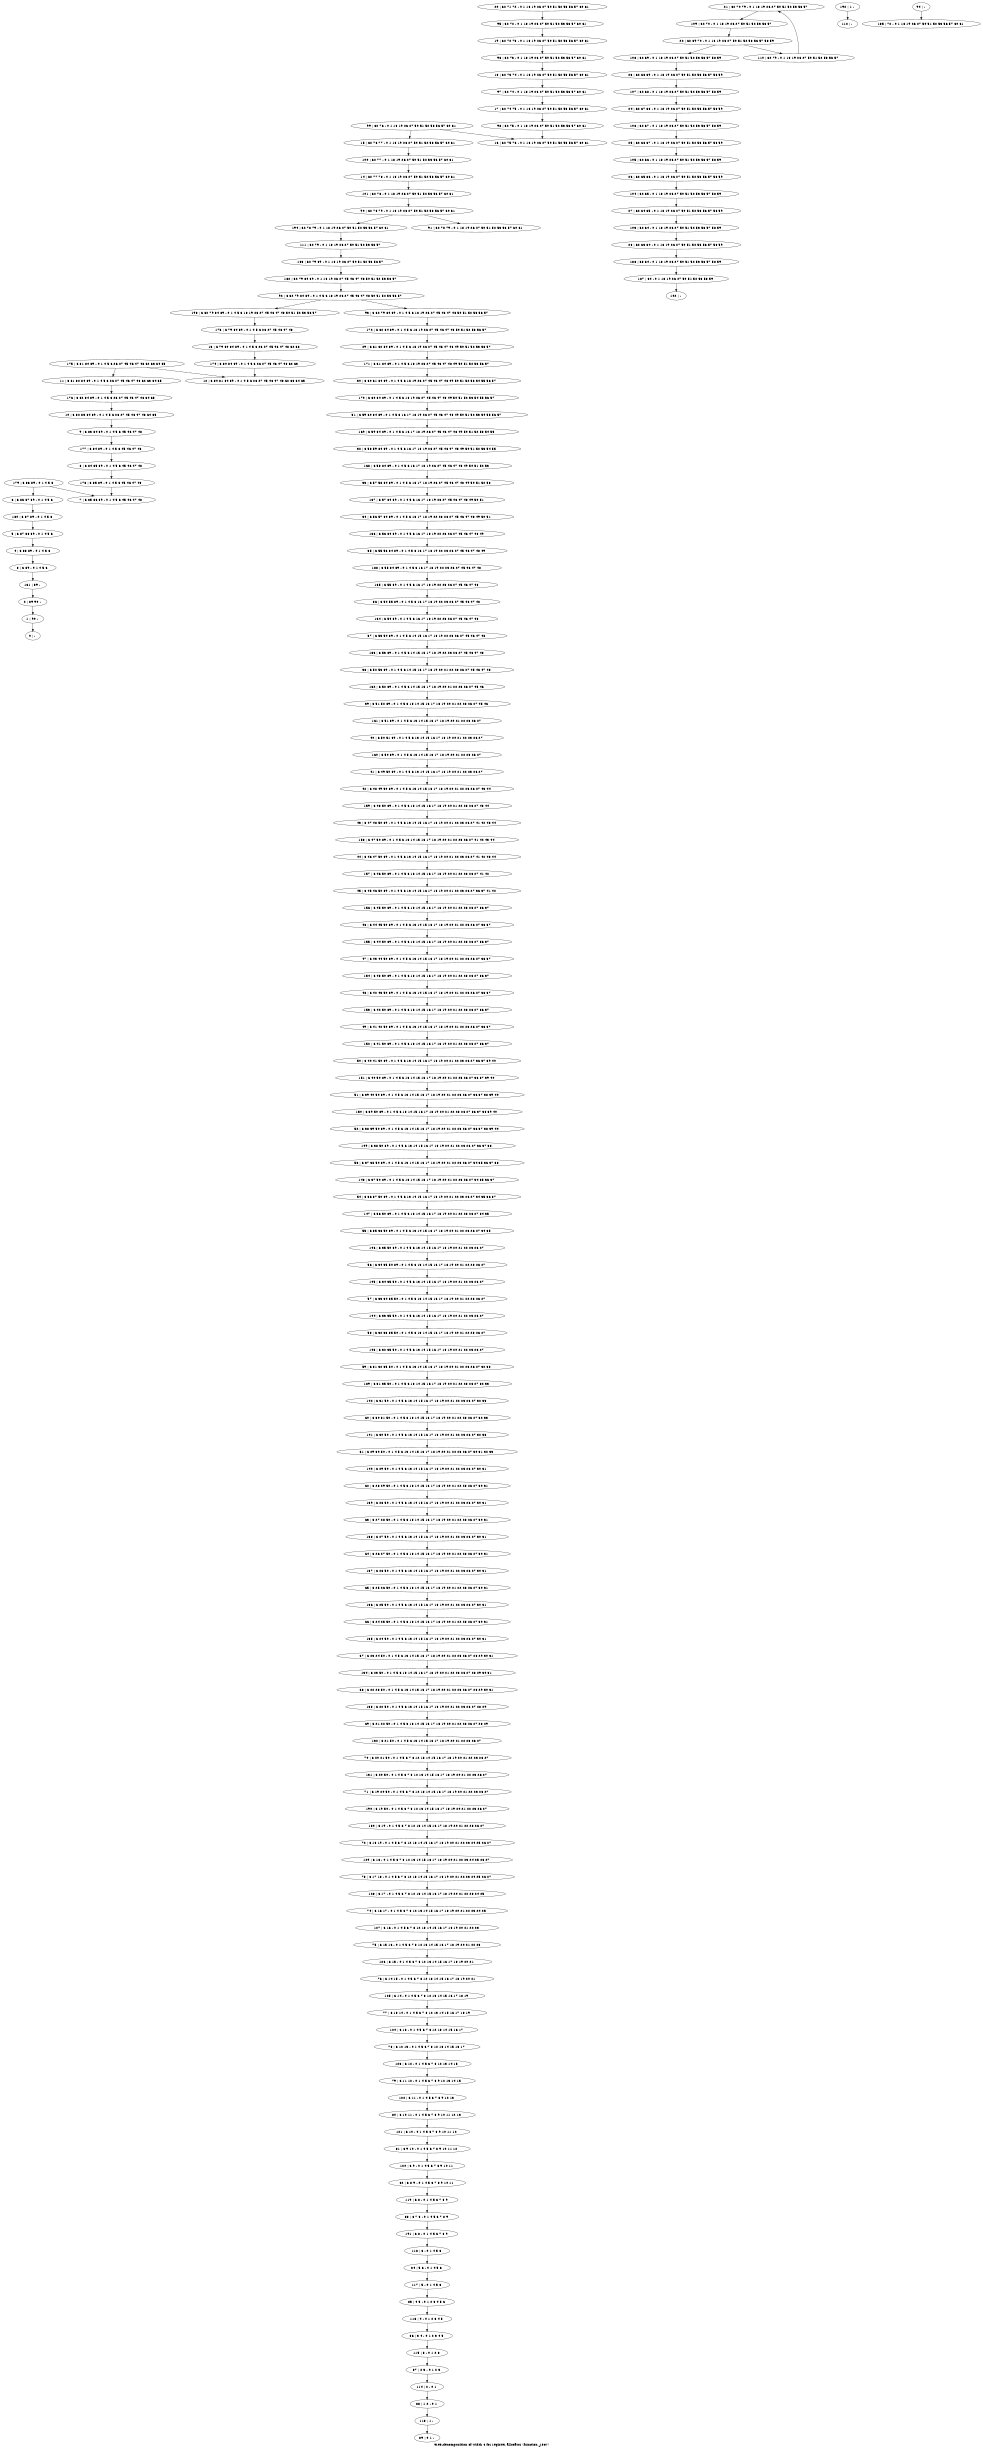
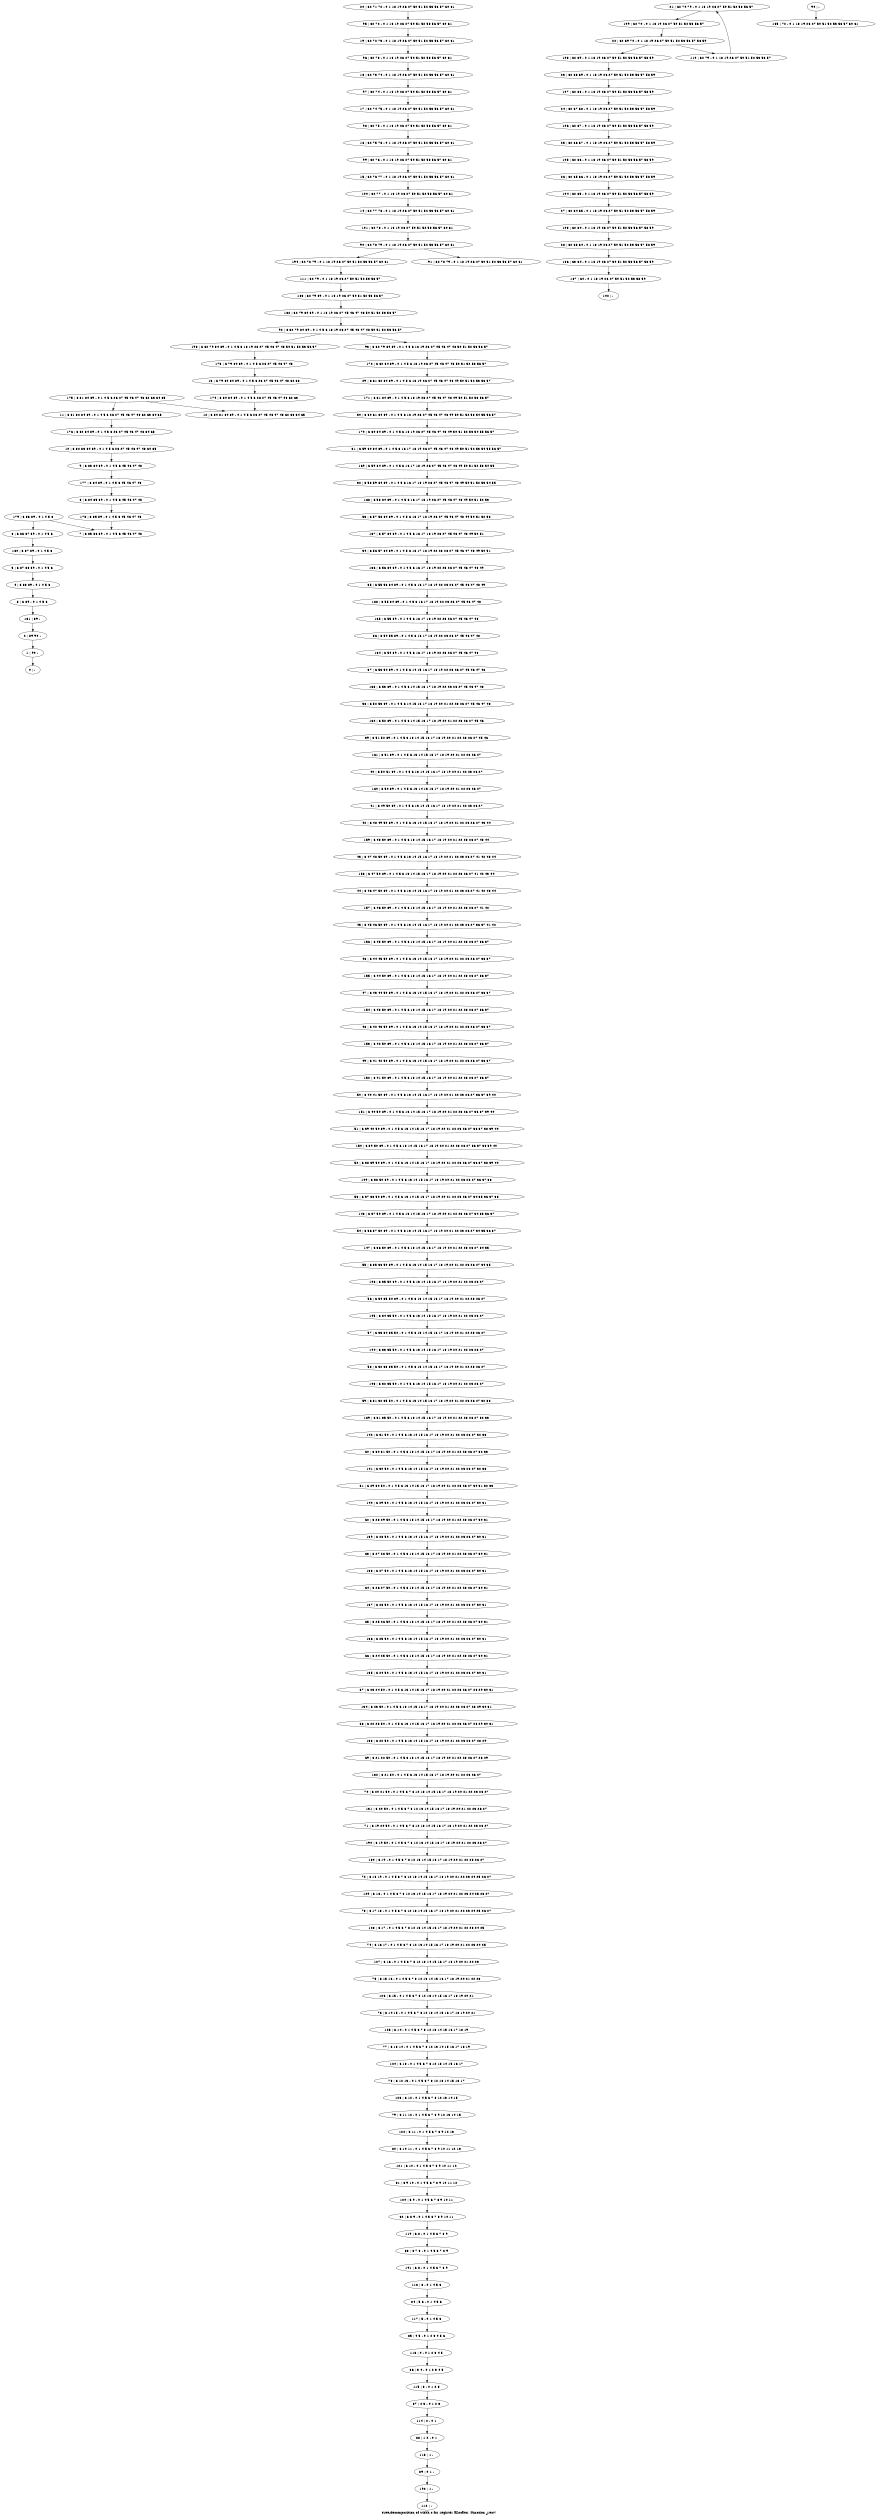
edge "99 | 62 76 : 0 1 18 19 26 27 50 51 52 53 56 57 60 61" -> "16 | 62 75 76 : 0 1 18 19 26 27 50 51 52 53 56 57 60 61": reversed
edge "89 | 0 1 :" -> "192 | 1 :": added
